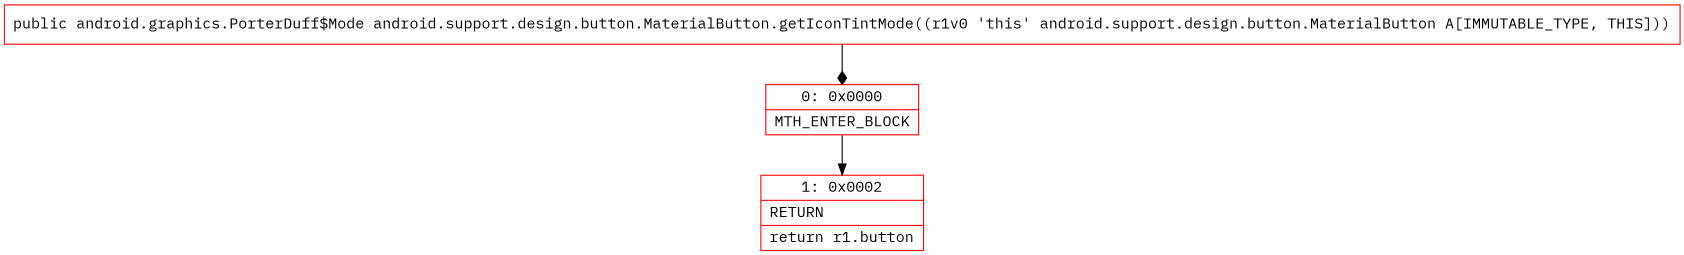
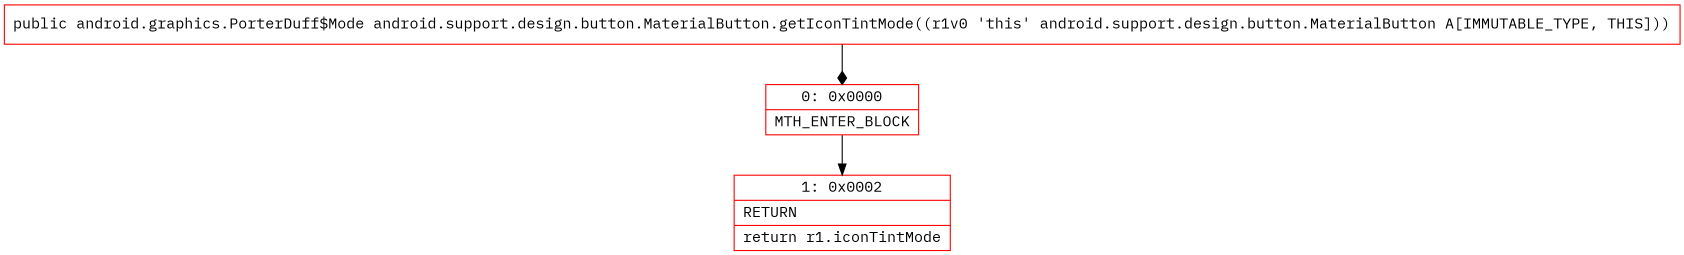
node "1: 0x0002": text "return r1.button" -> "return r1.iconTintMode"
